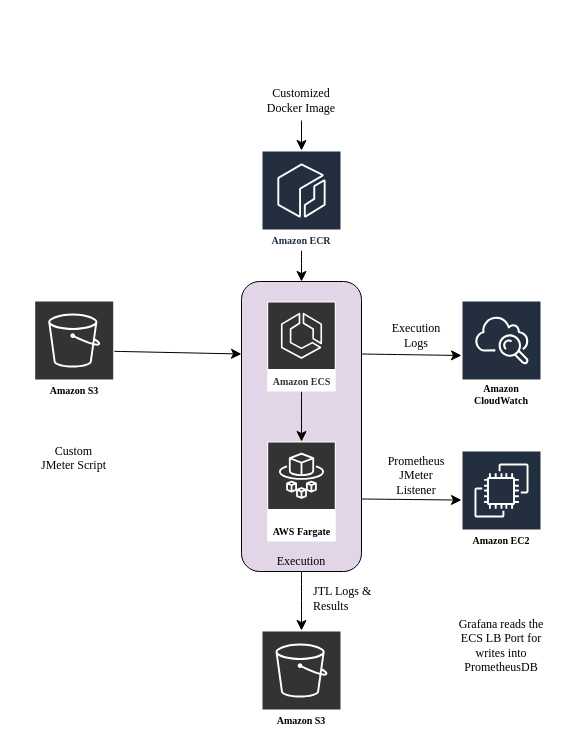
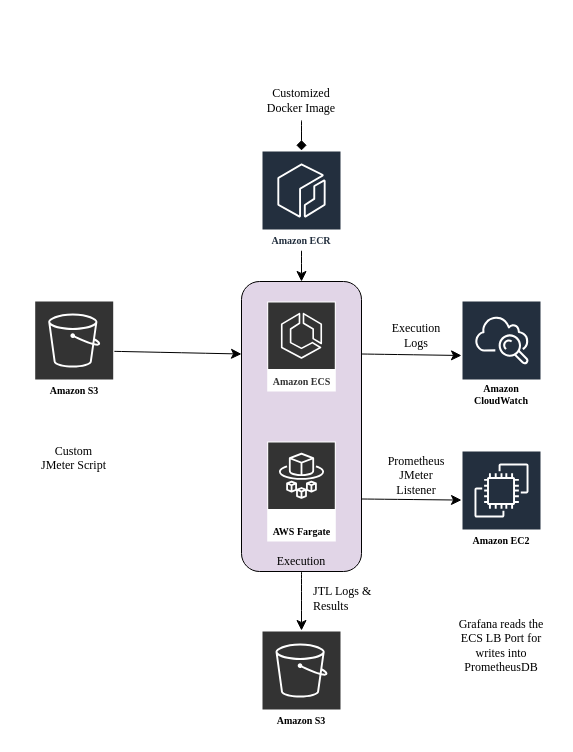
edge "CustomizedDocker Image" -> "Amazon ECR": arrowhead classic -> diamond
edge "Amazon ECS" -> "AWS Fargate": removed
